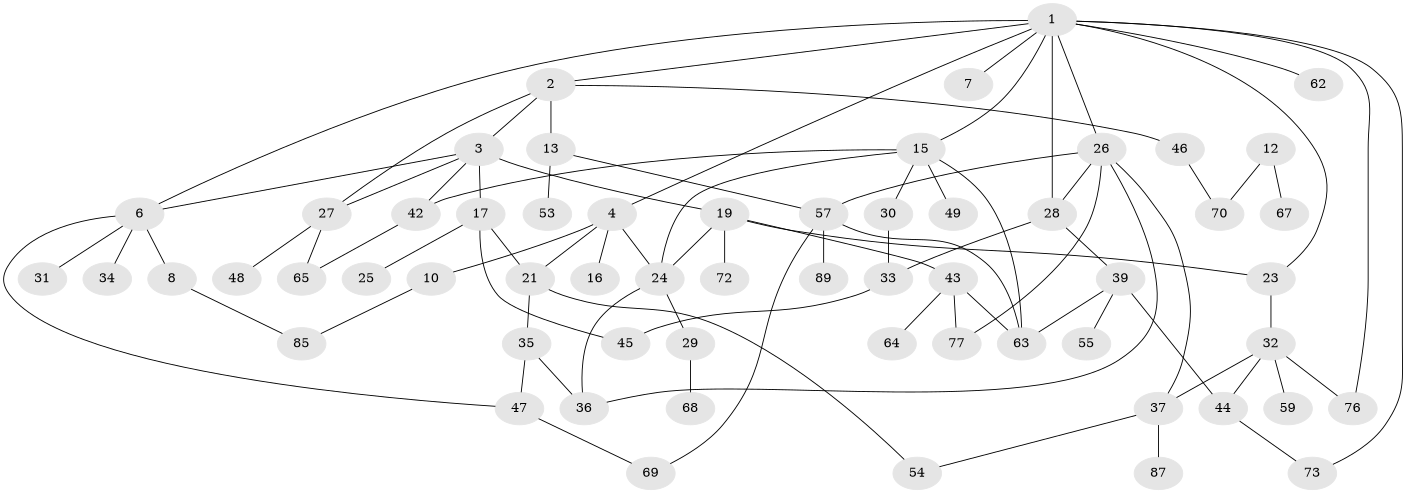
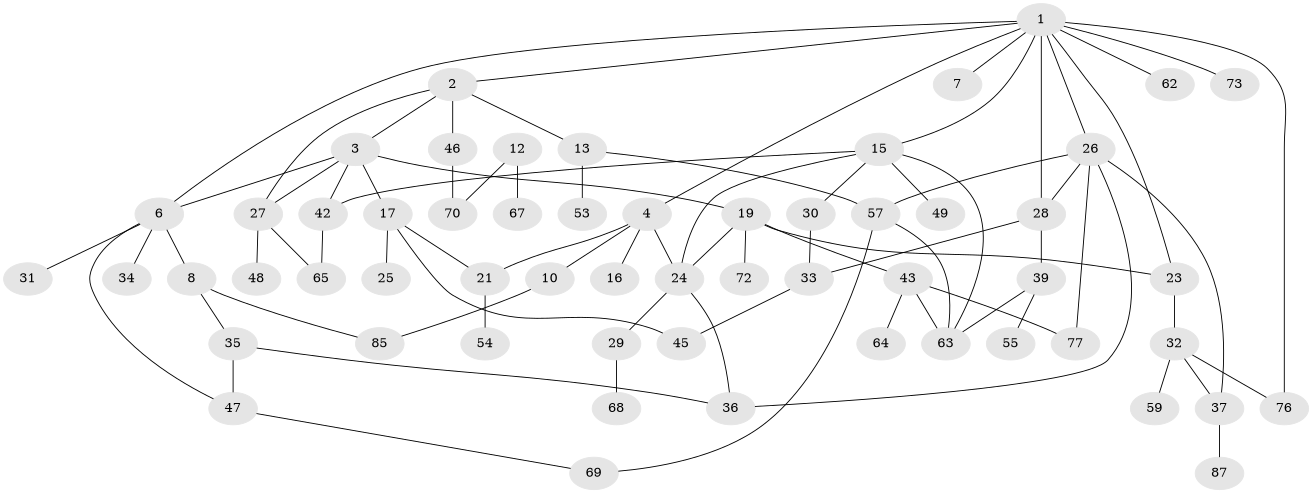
node "89": removed
edge "21" -- "35": now "8" -- "35"
node "44": removed
edge "37" -- "54": removed
